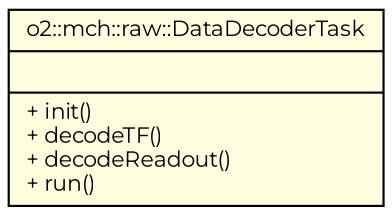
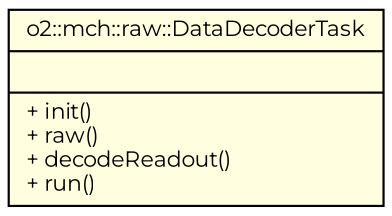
node "o2::mch::raw::DataDecoderTask": text "+ decodeTF()" -> "+ raw()"
